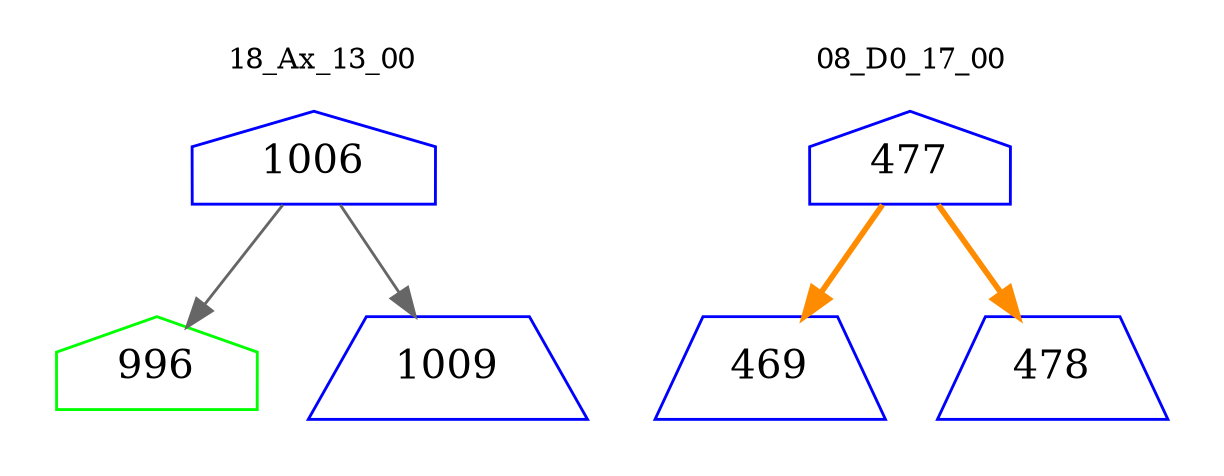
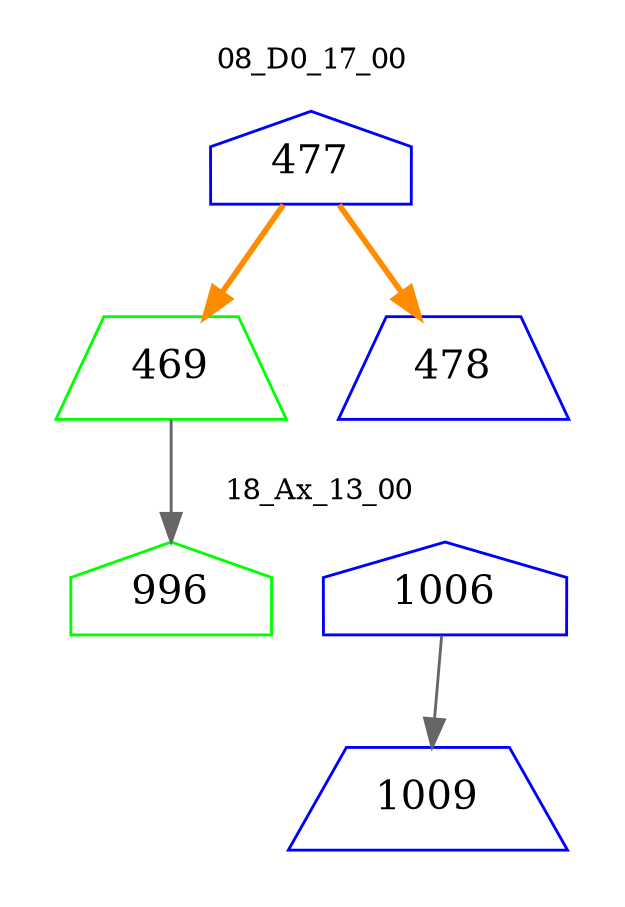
edge "1006" -> "996": now "469" -> "996"
node "469": color blue -> green
